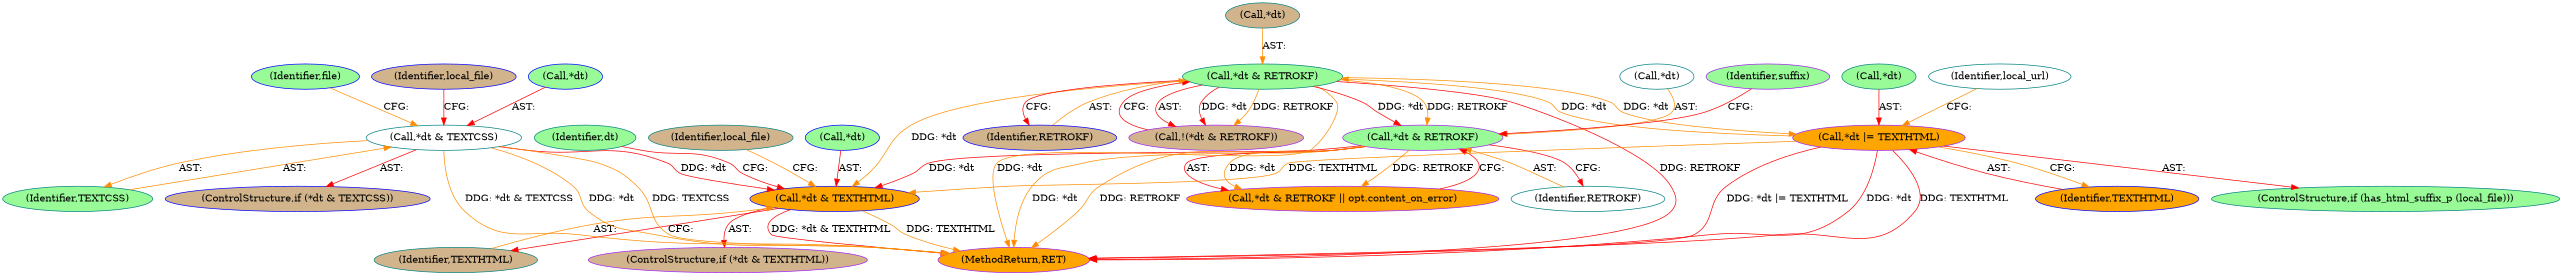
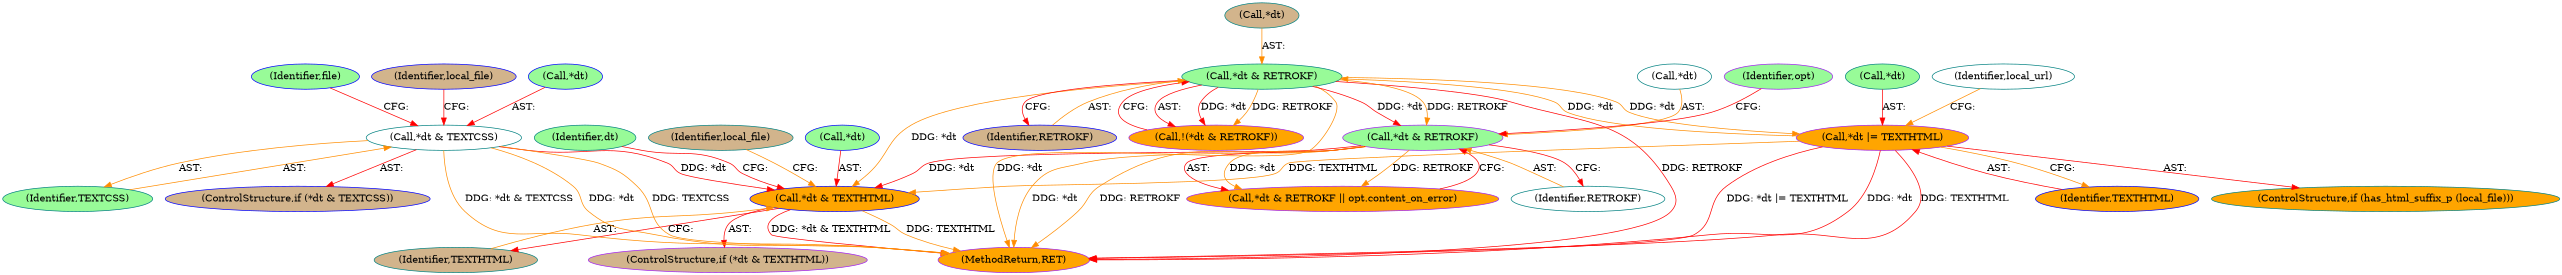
node "(Identifier,suffix)": label "(Identifier,suffix)" -> "(Identifier,opt)"
edge "(Identifier,file)" -> "(Call,*dt & TEXTCSS)": color darkorange -> red
node "(Call,!(*dt & RETROKF))": fillcolor tan -> orange
node "(ControlStructure,if (has_html_suffix_p (local_file)))": fillcolor palegreen -> orange
